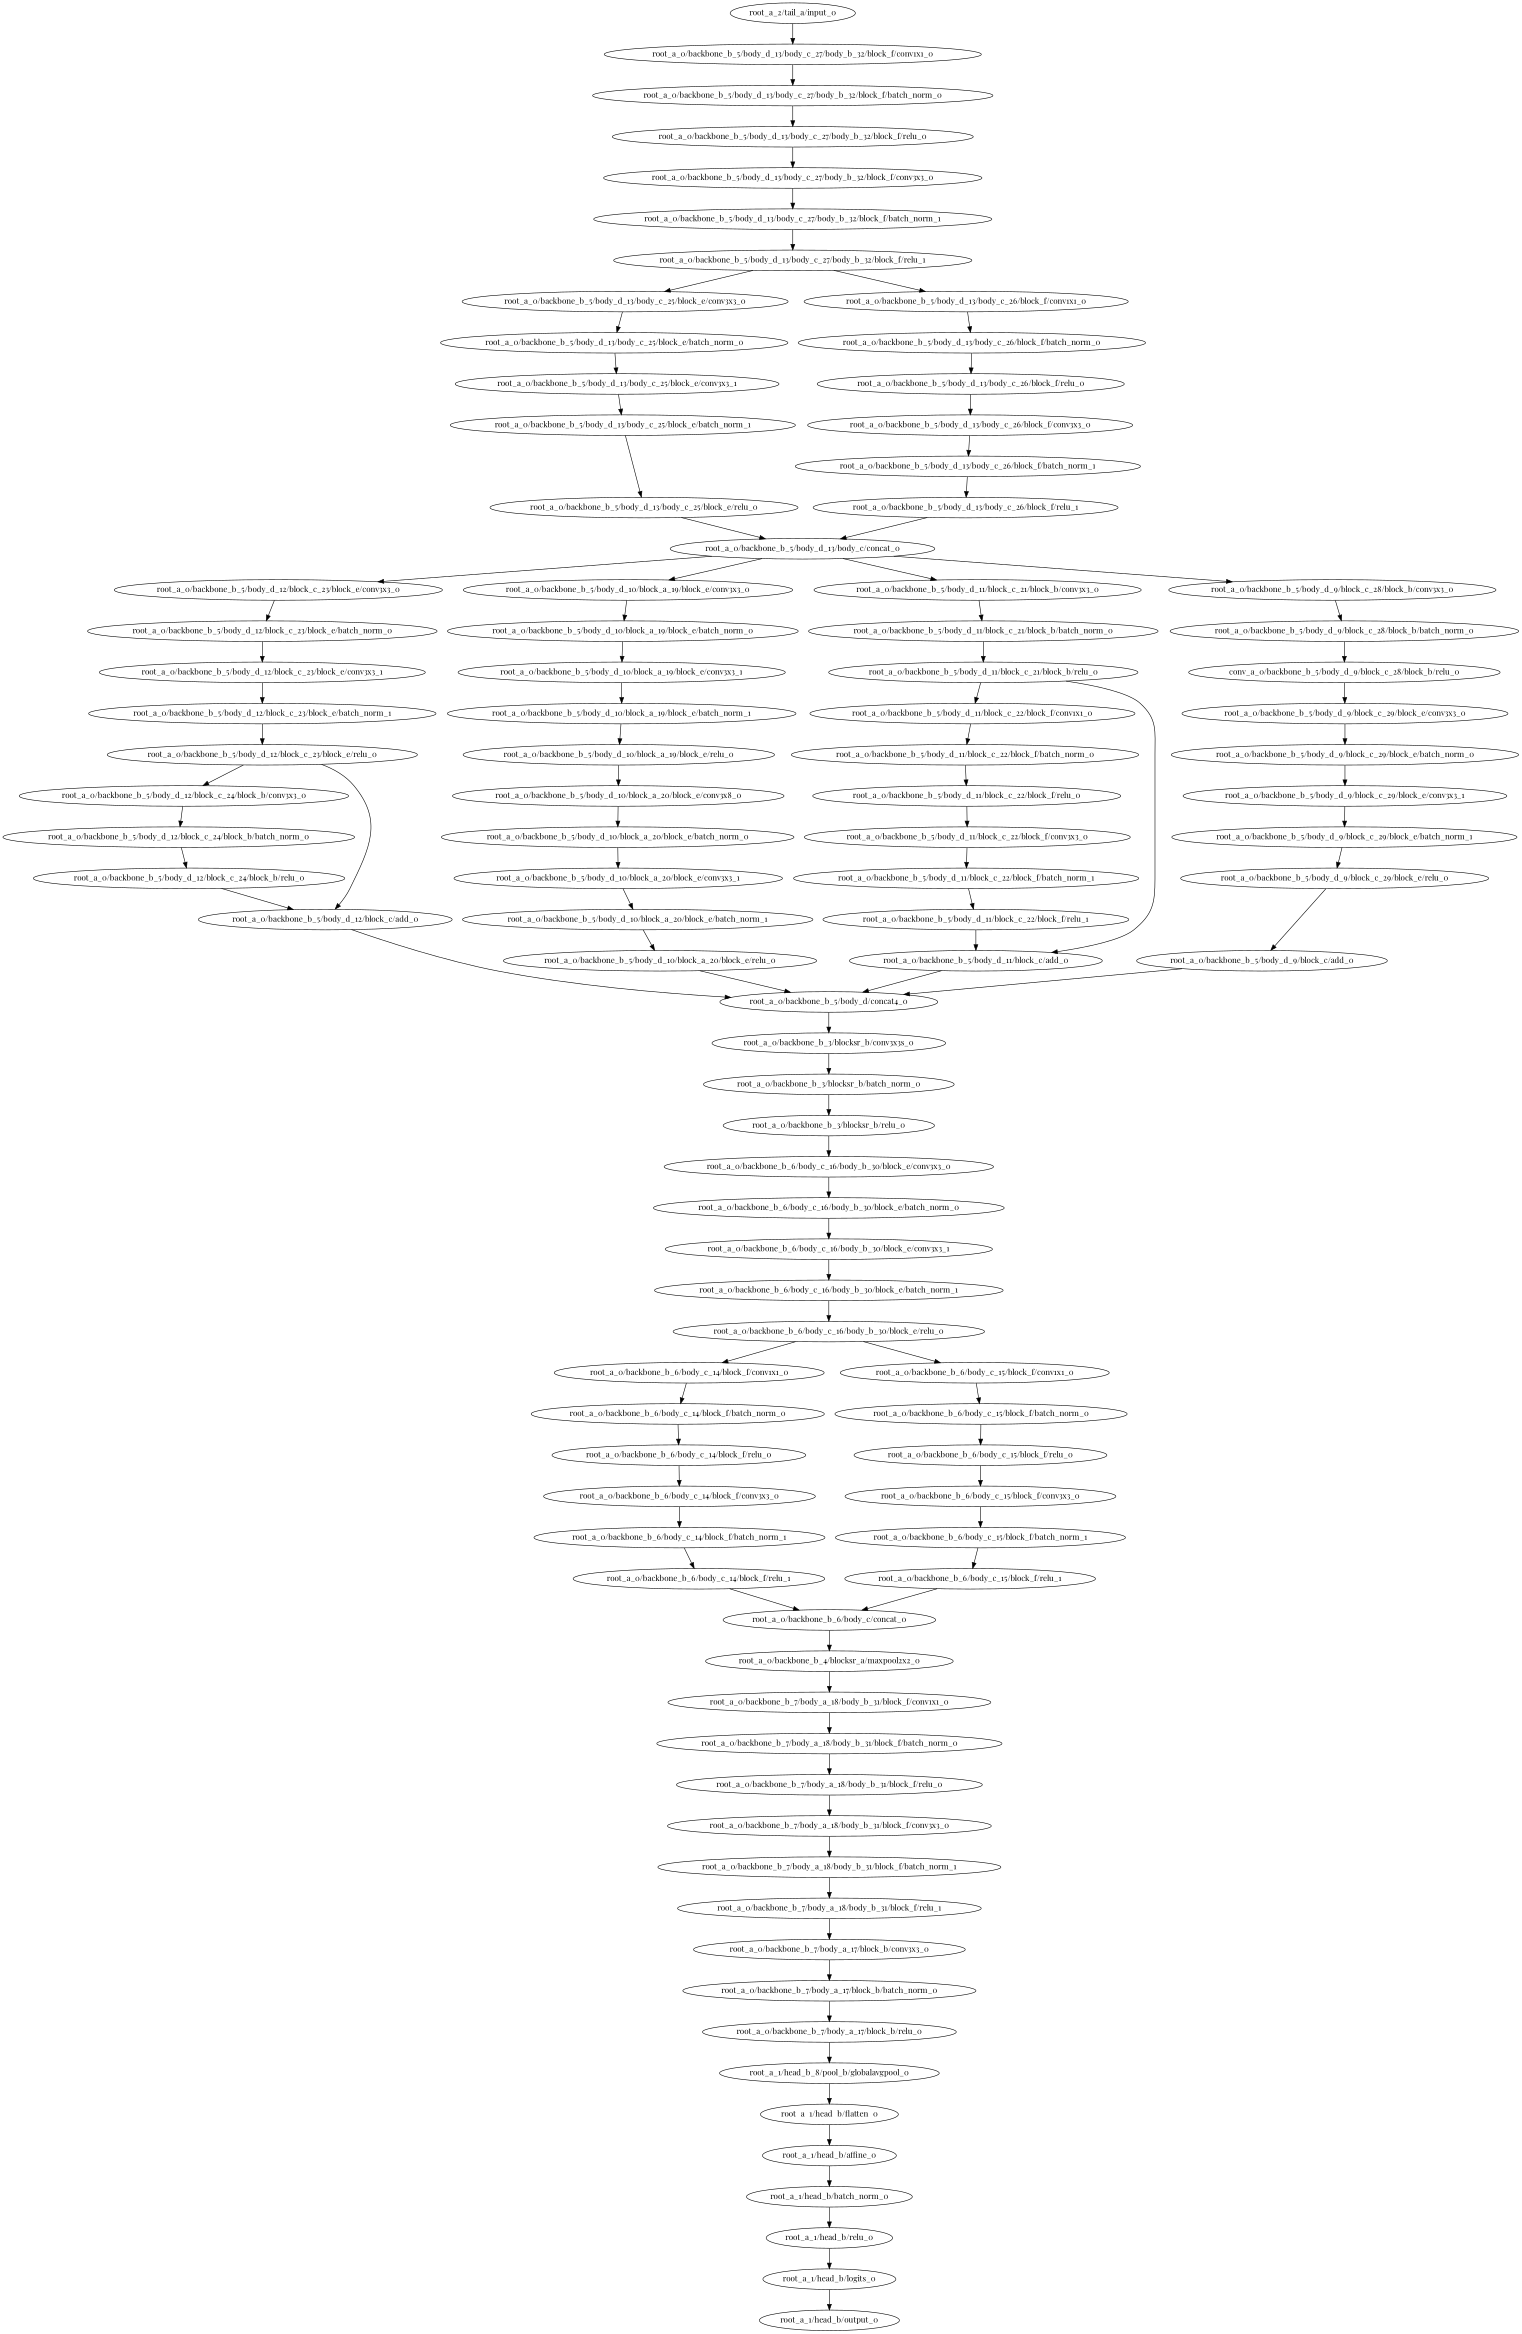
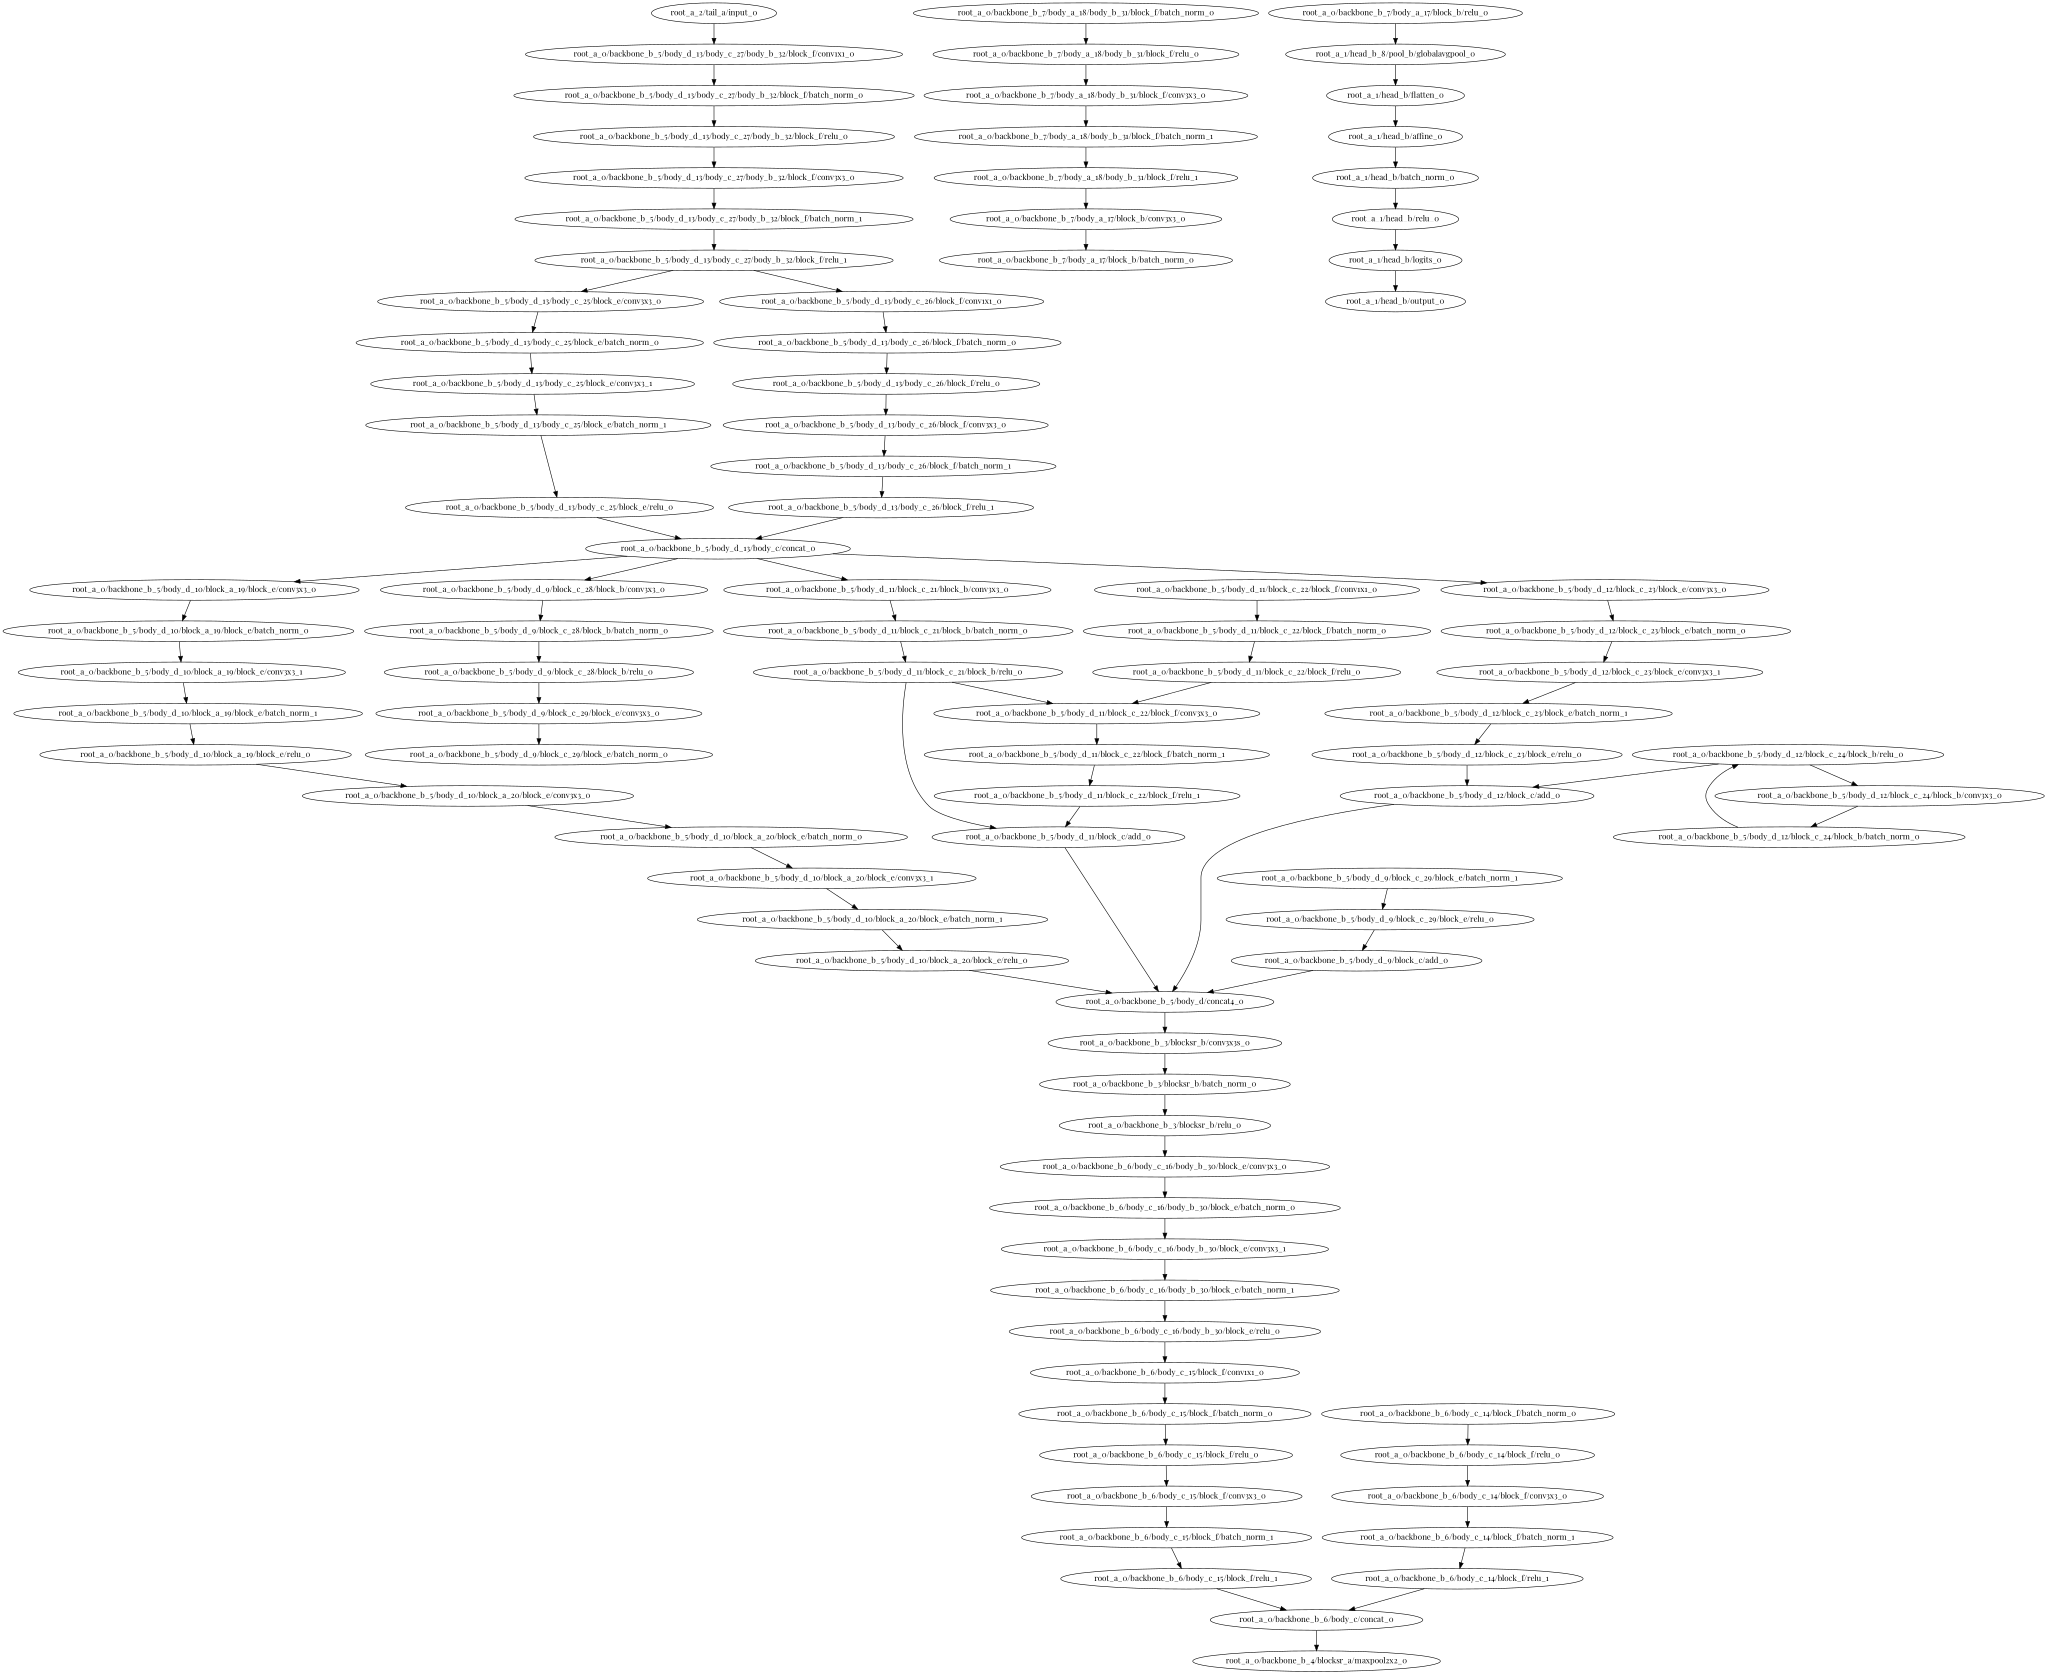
node "conv_a_0/backbone_b_5/body_d_9/block_c_28/block_b/relu_0": label "conv_a_0/backbone_b_5/body_d_9/block_c_28/block_b/relu_0" -> "root_a_0/backbone_b_5/body_d_9/block_c_28/block_b/relu_0"
edge "root_a_0/backbone_b_5/body_d_11/block_c_21/block_b/relu_0" -> "root_a_0/backbone_b_5/body_d_11/block_c_22/block_f/conv1x1_0": now "root_a_0/backbone_b_5/body_d_11/block_c_21/block_b/relu_0" -> "root_a_0/backbone_b_5/body_d_11/block_c_22/block_f/conv3x3_0"
edge "root_a_0/backbone_b_5/body_d_12/block_c_23/block_e/relu_0" -> "root_a_0/backbone_b_5/body_d_12/block_c_24/block_b/conv3x3_0": now "root_a_0/backbone_b_5/body_d_12/block_c_24/block_b/relu_0" -> "root_a_0/backbone_b_5/body_d_12/block_c_24/block_b/conv3x3_0"
node "root_a_0/backbone_b_5/body_d_10/block_a_20/block_e/conv3x8_0": label "root_a_0/backbone_b_5/body_d_10/block_a_20/block_e/conv3x8_0" -> "root_a_0/backbone_b_5/body_d_10/block_a_20/block_e/conv3x3_0"
node "root_a_0/backbone_b_5/body_d_9/block_c_29/block_e/conv3x3_1": removed
node "root_a_0/backbone_b_6/body_c_14/block_f/conv1x1_0": removed
node "root_a_0/backbone_b_7/body_a_18/body_b_31/block_f/conv1x1_0": removed
edge "root_a_0/backbone_b_7/body_a_17/block_b/batch_norm_0" -> "root_a_0/backbone_b_7/body_a_17/block_b/relu_0": removed
